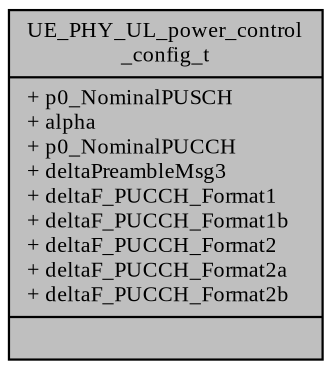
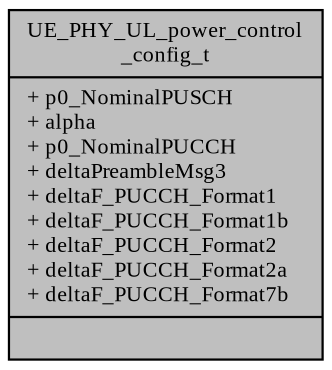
node "UE_PHY_UL_power_control": text "+ deltaF_PUCCH_Format2b" -> "+ deltaF_PUCCH_Format7b"
